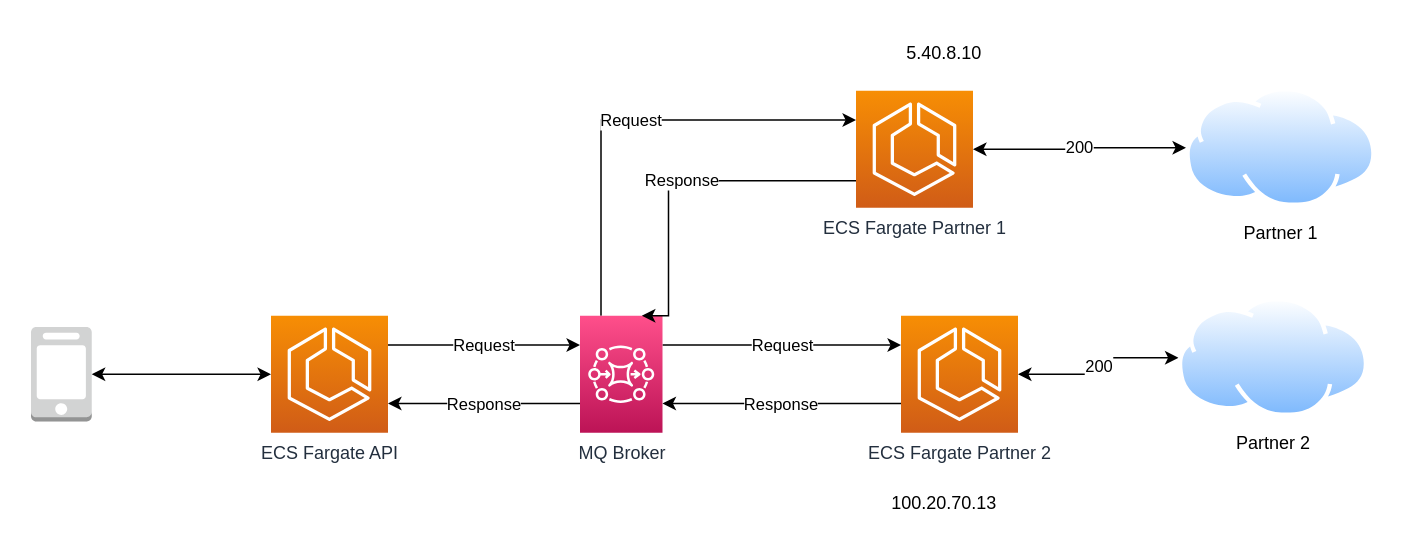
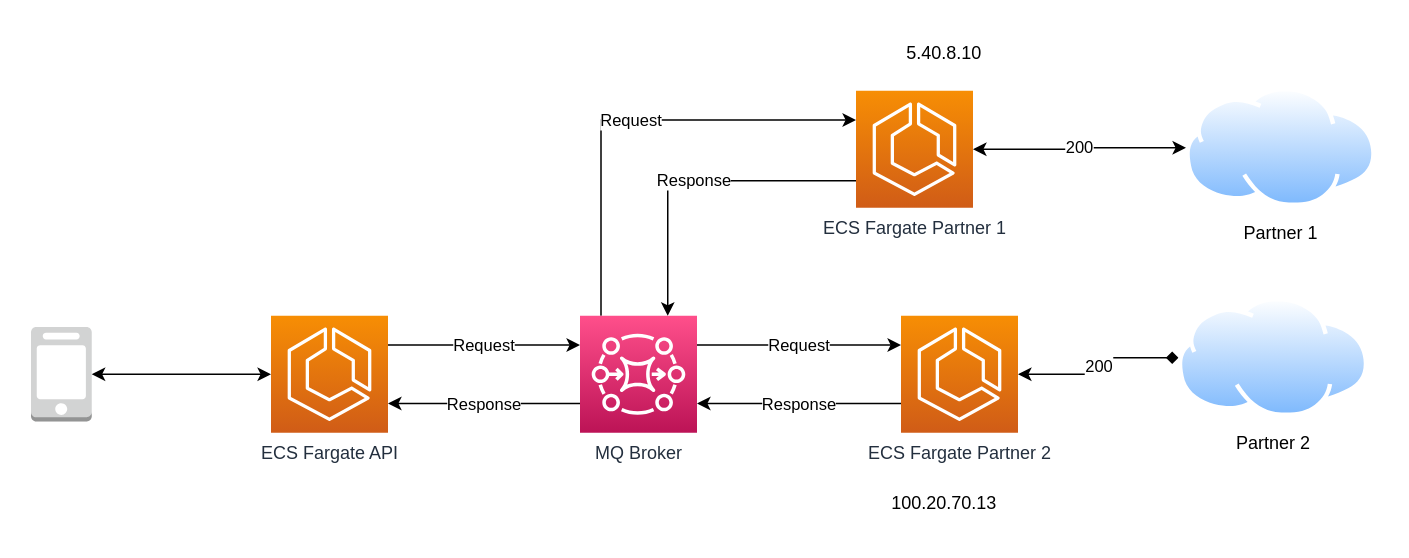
edge "Partner 2" -- "ECS Fargate Partner 2": arrowhead classic -> diamond
node "MQ Broker": size 83x117 -> 117x117
